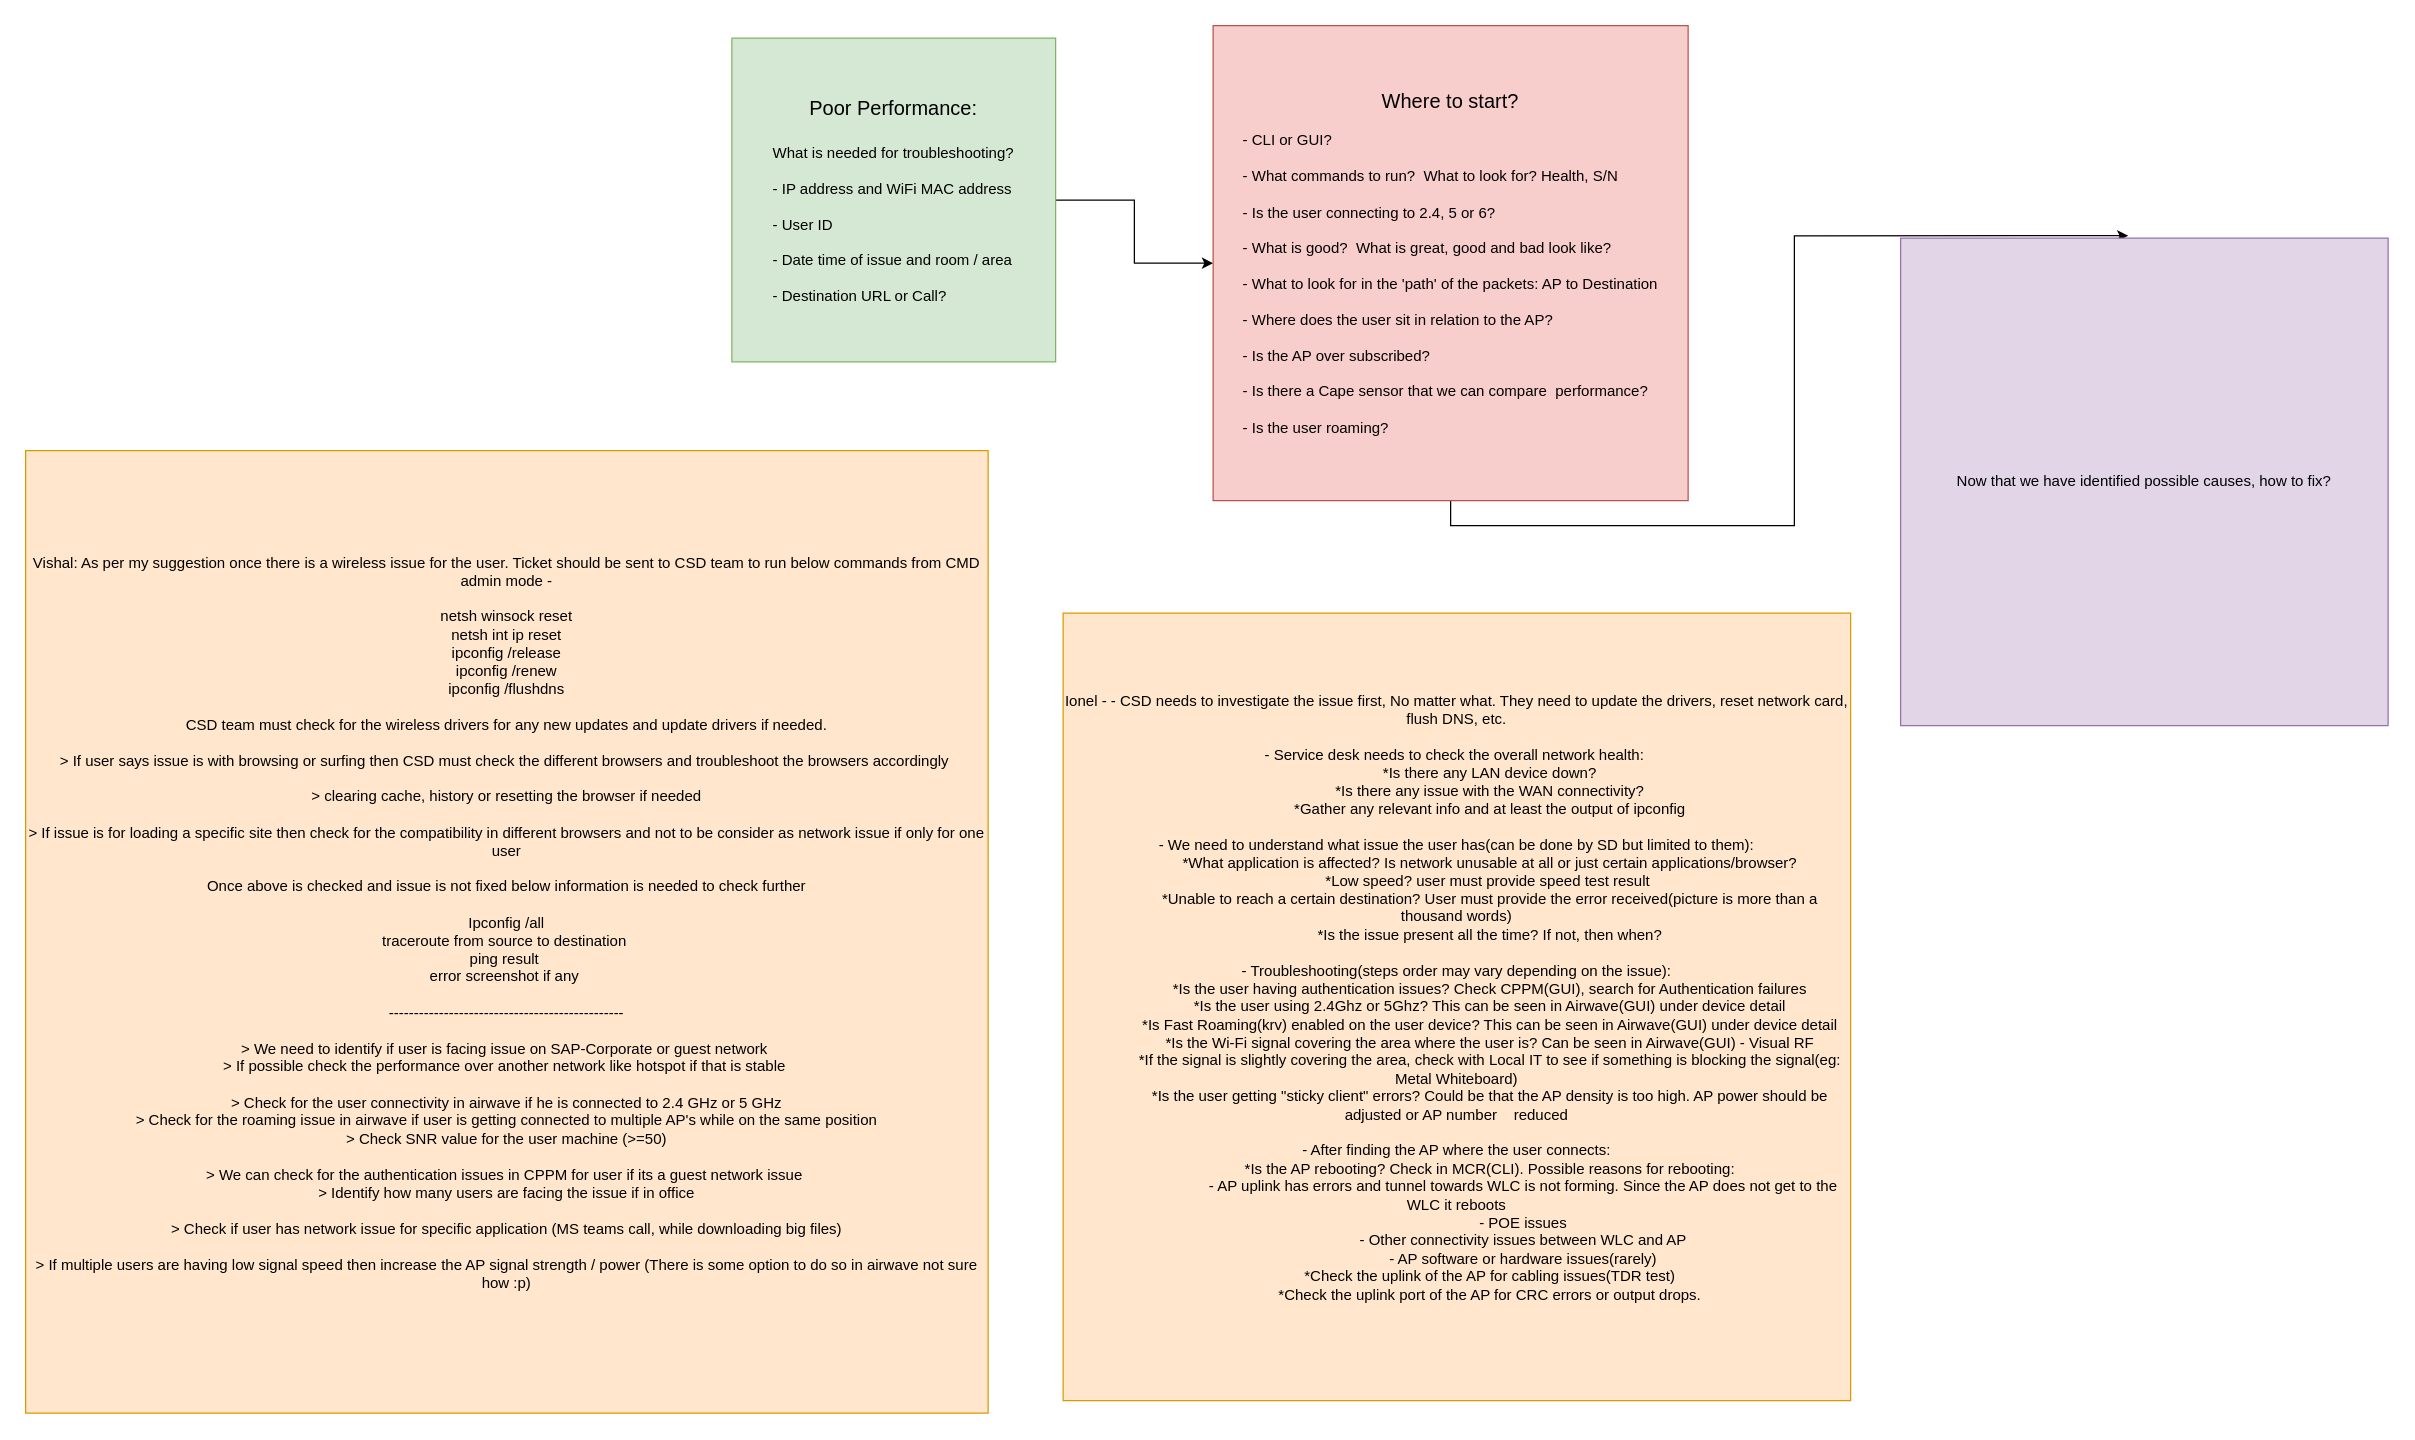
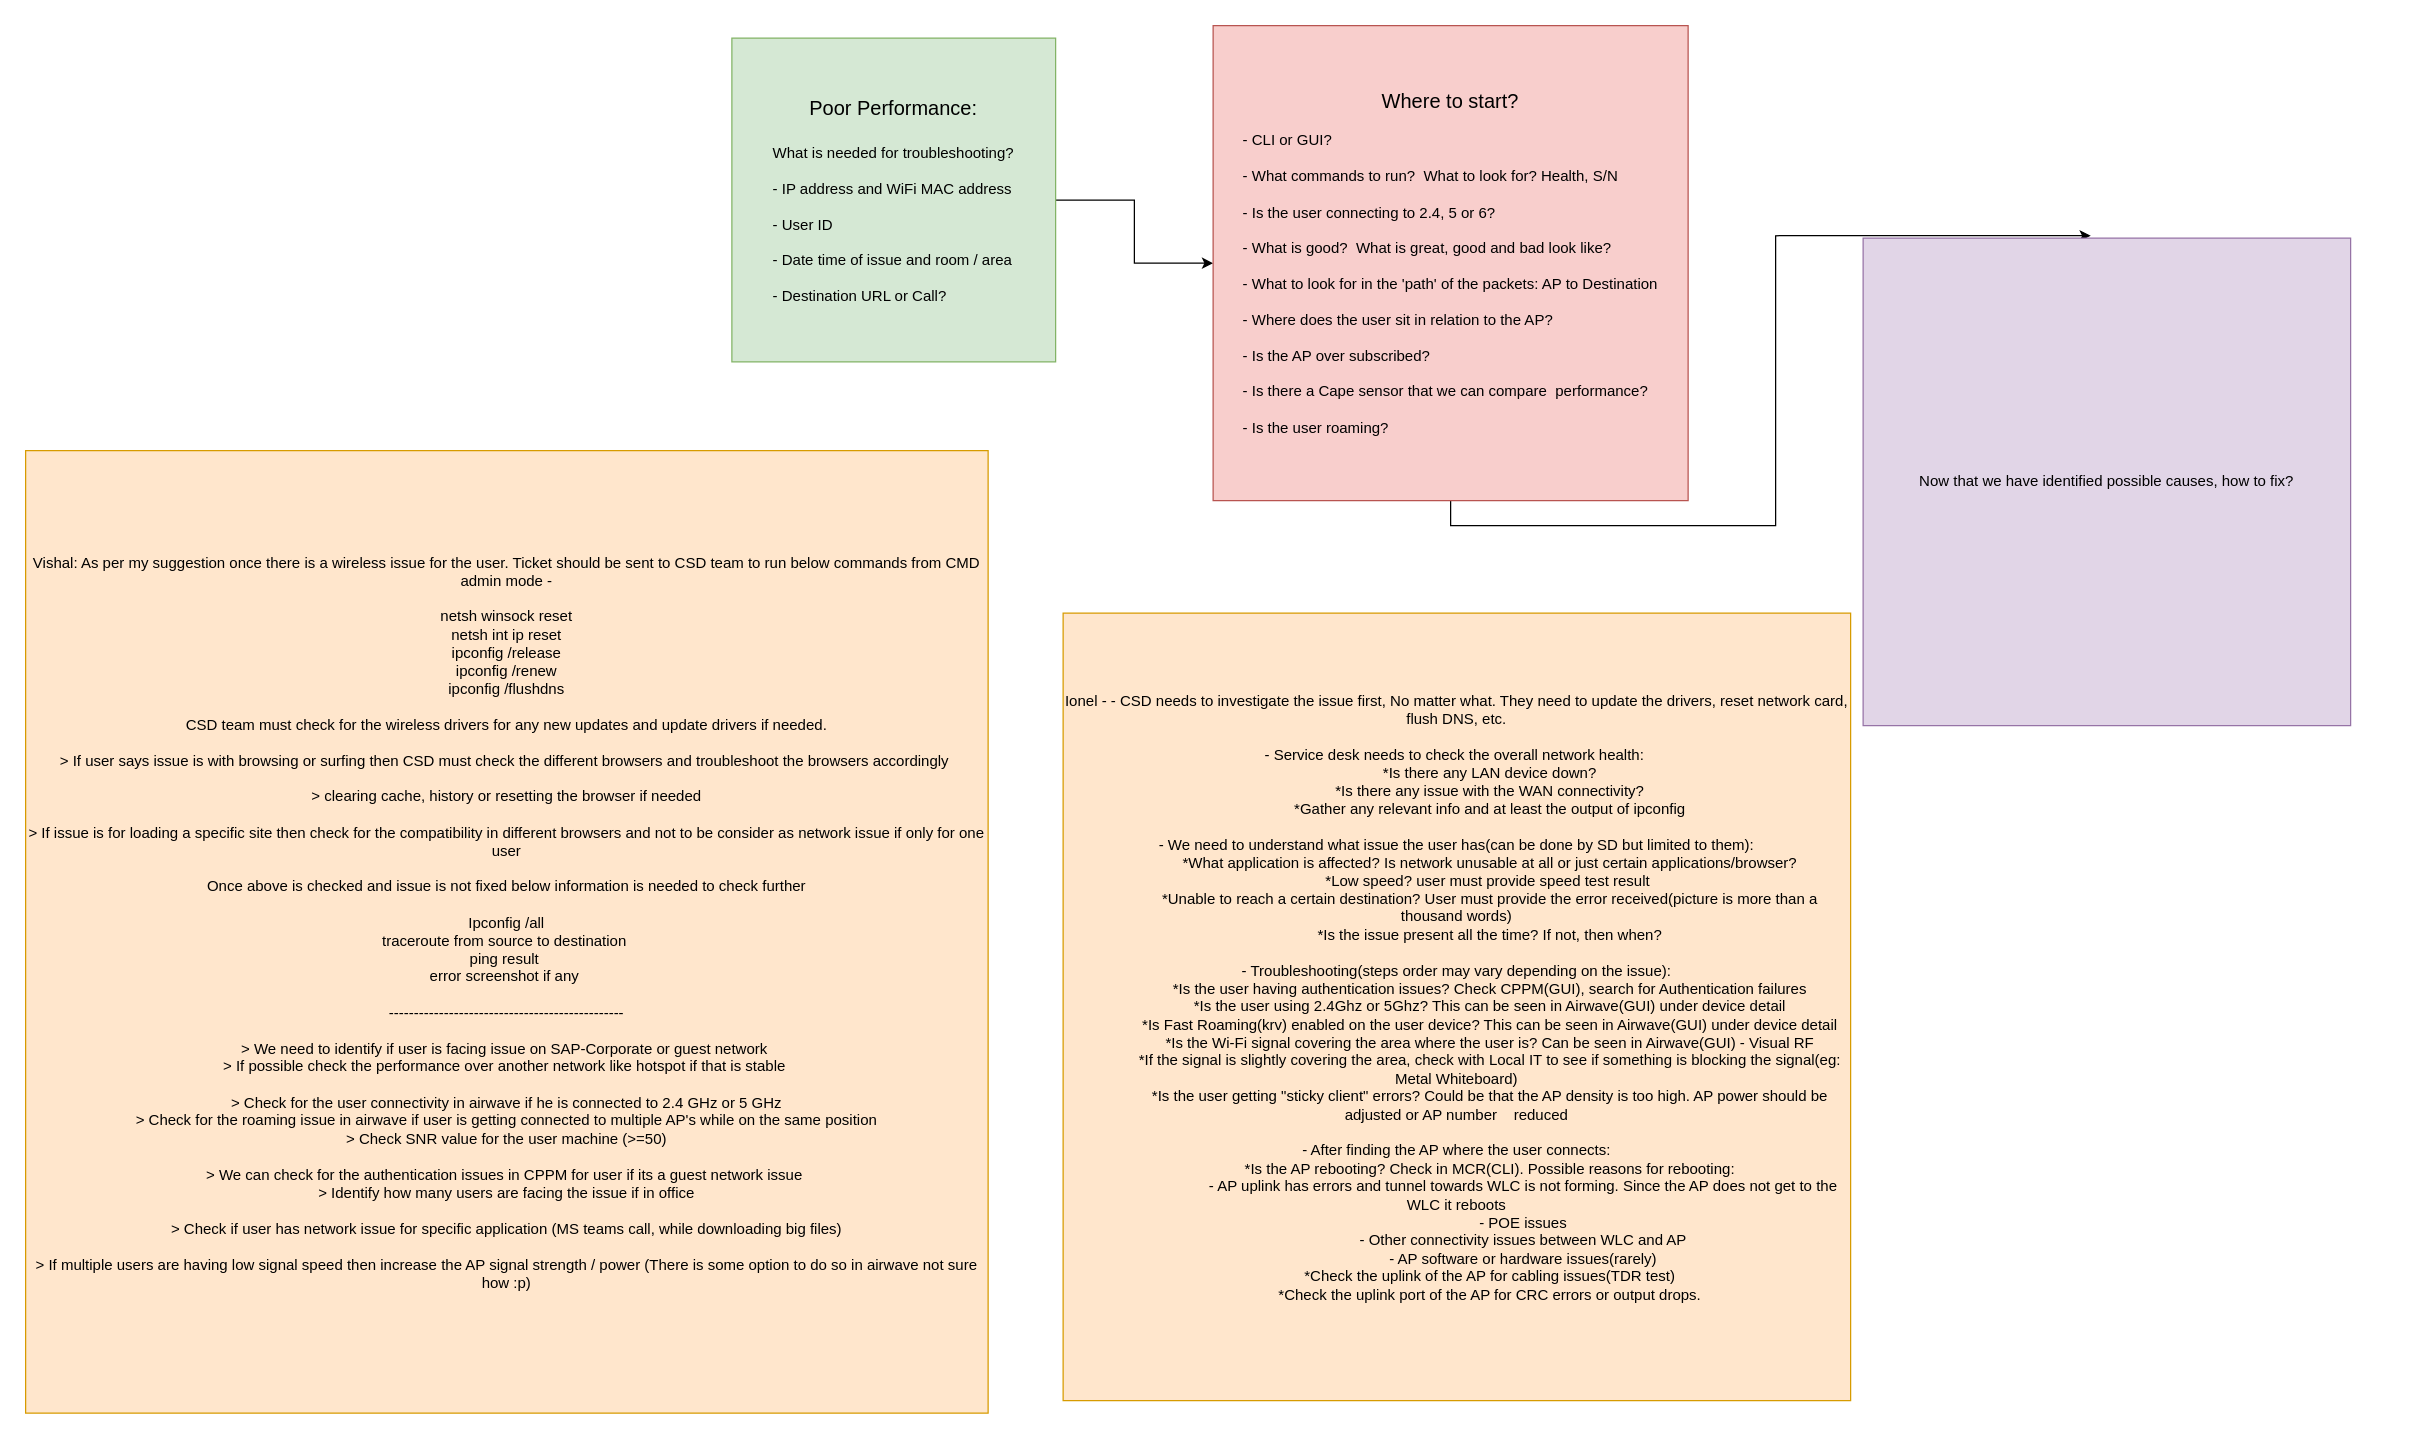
node "Now that we have identified possible causes, how to fix?": moved (2144, 482) -> (2107, 482)
